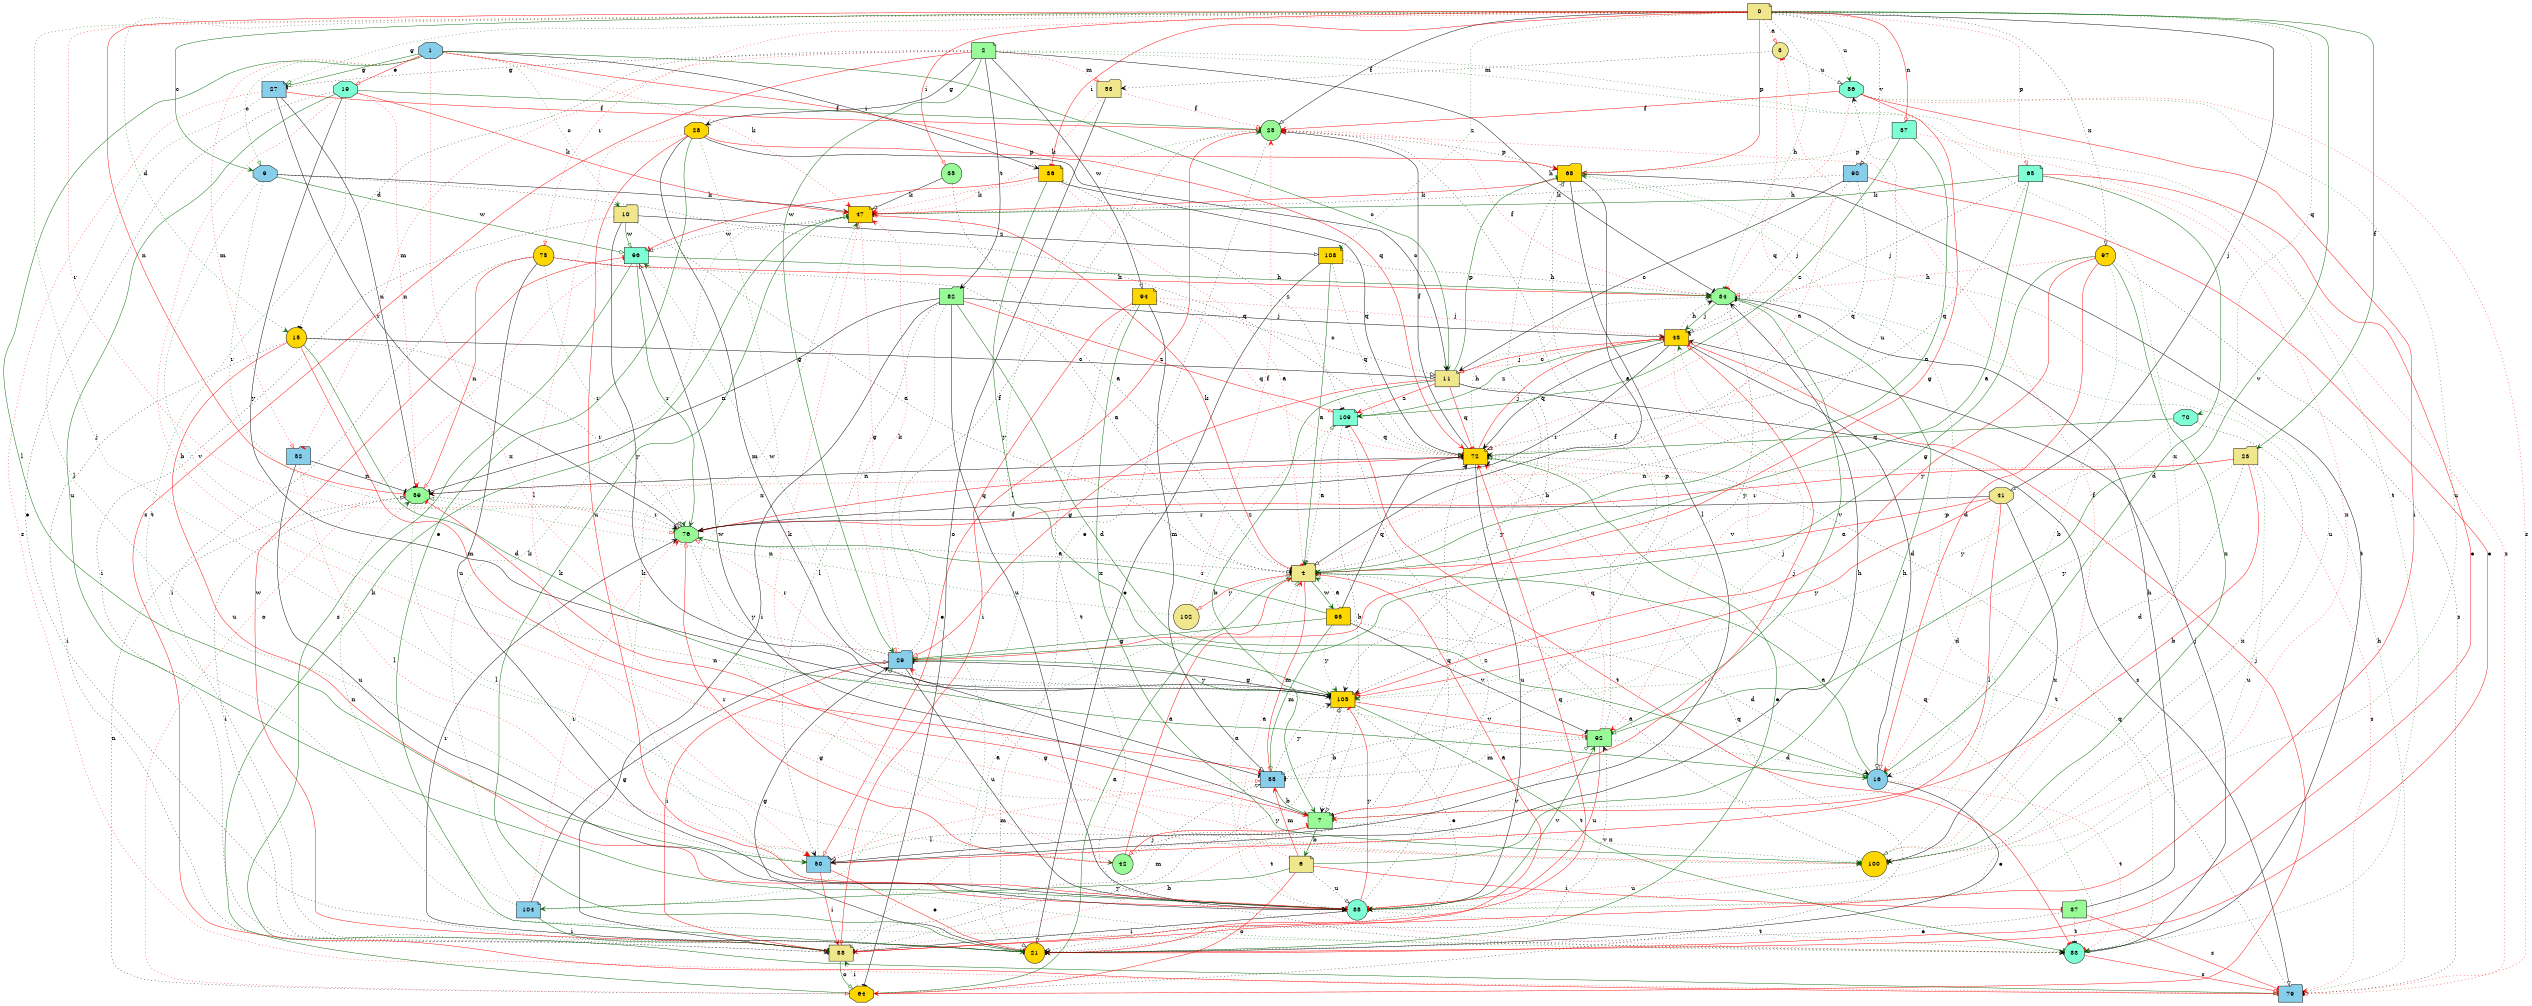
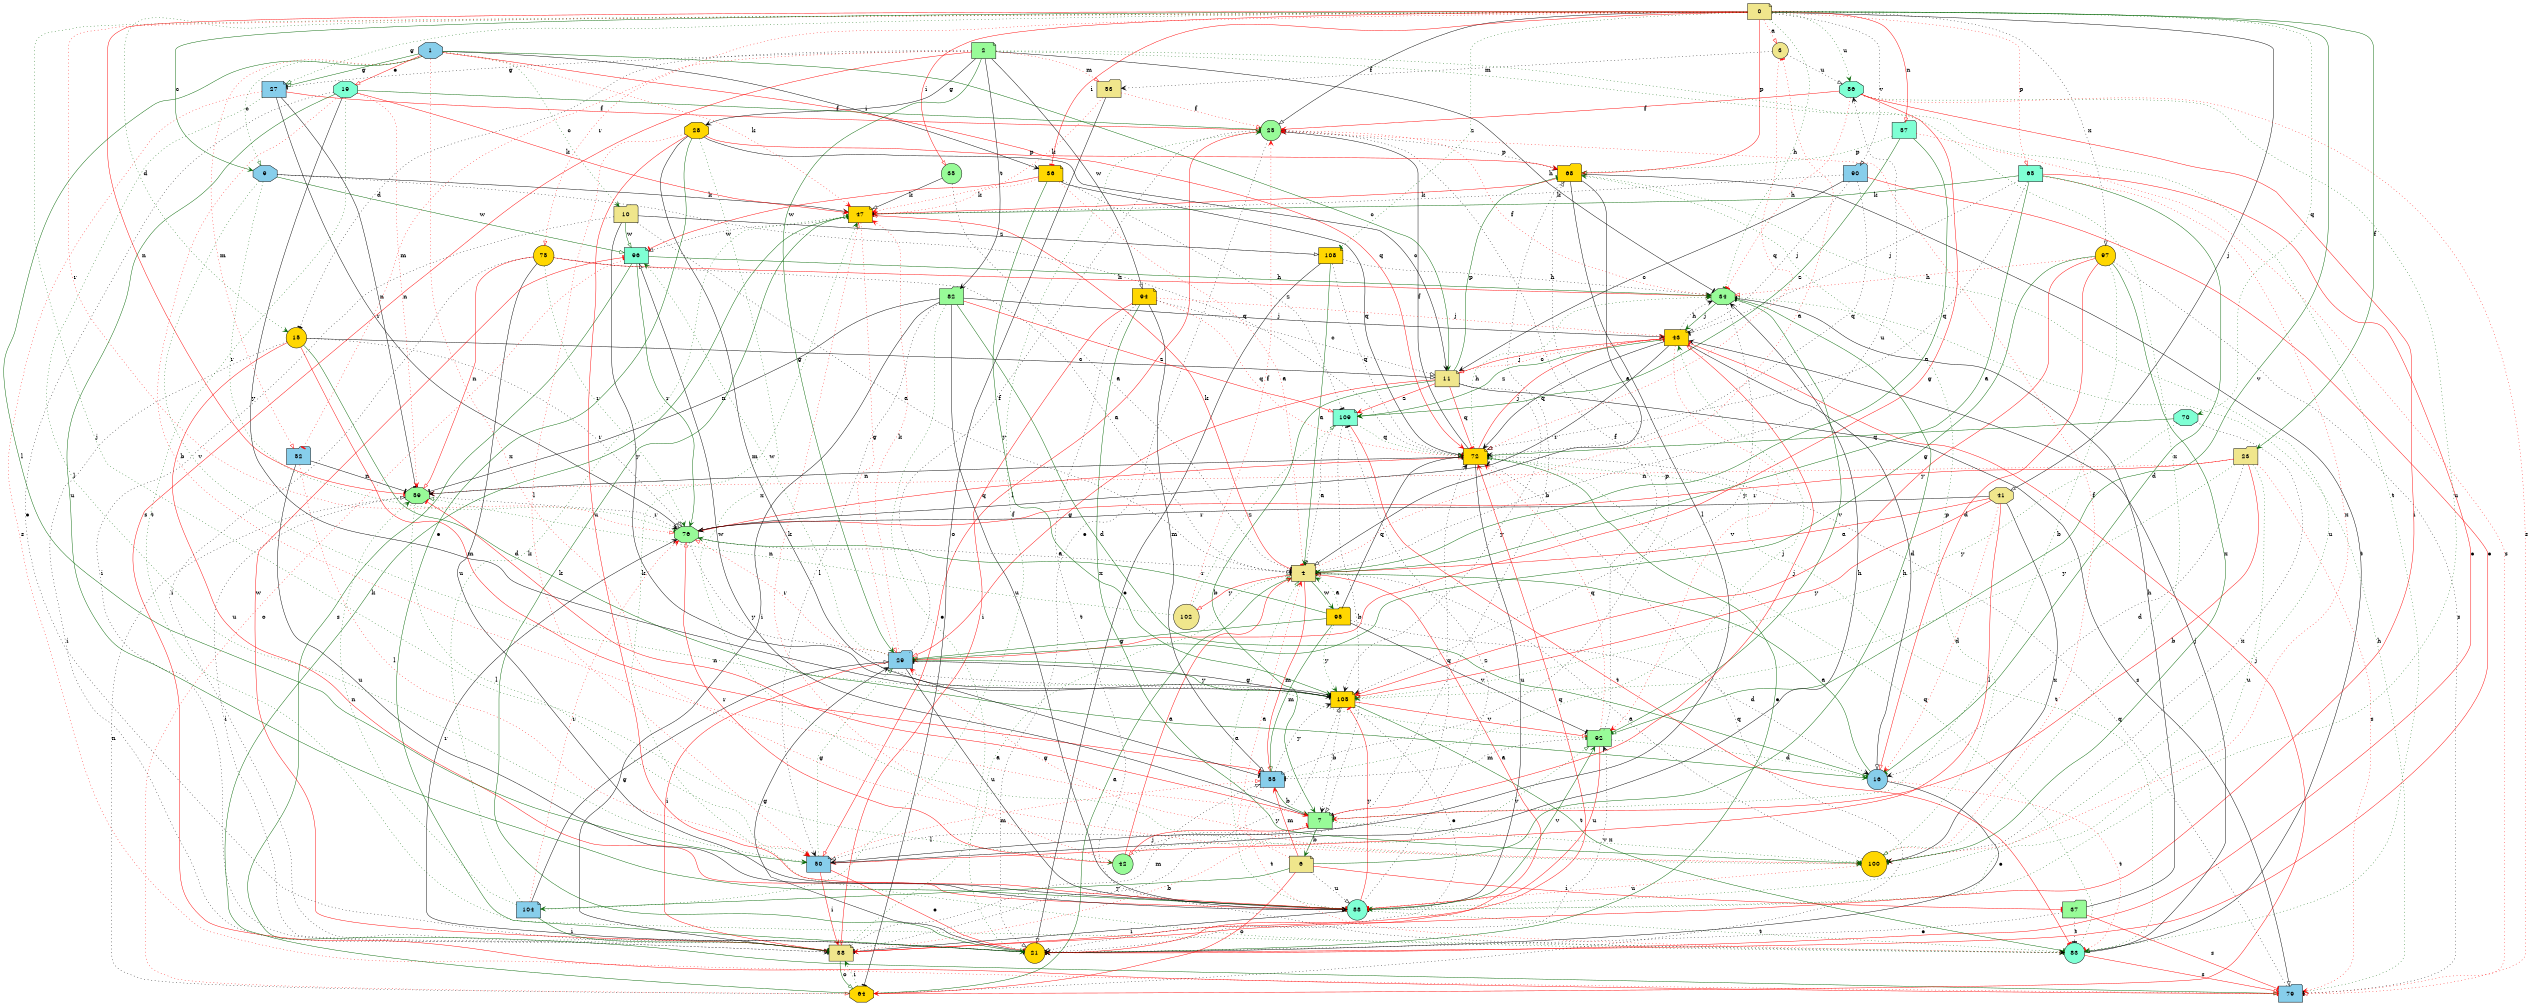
edge "72" -> "88": arrowhead vee -> tee
